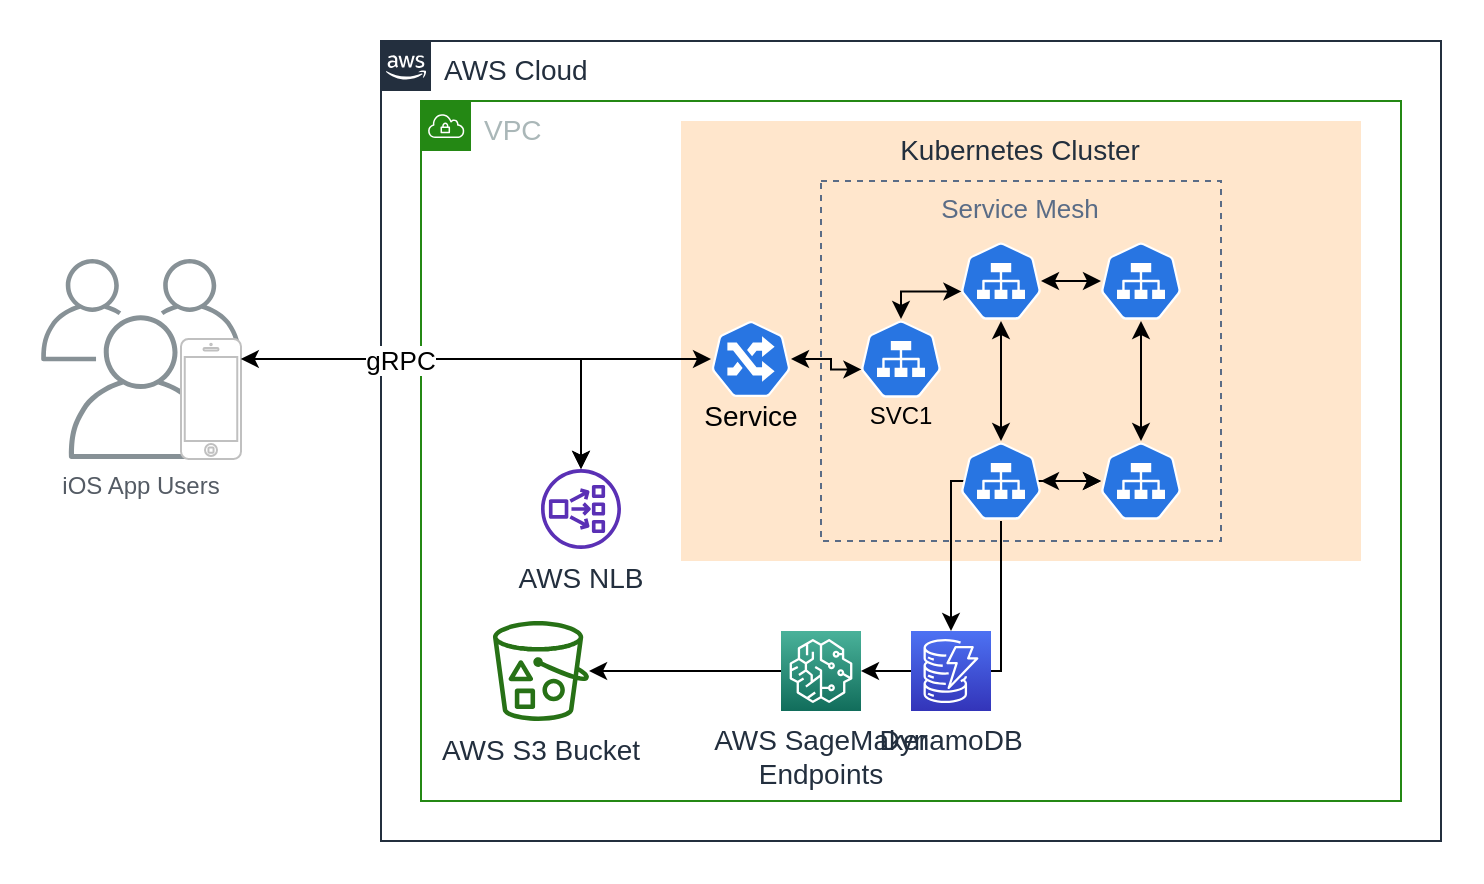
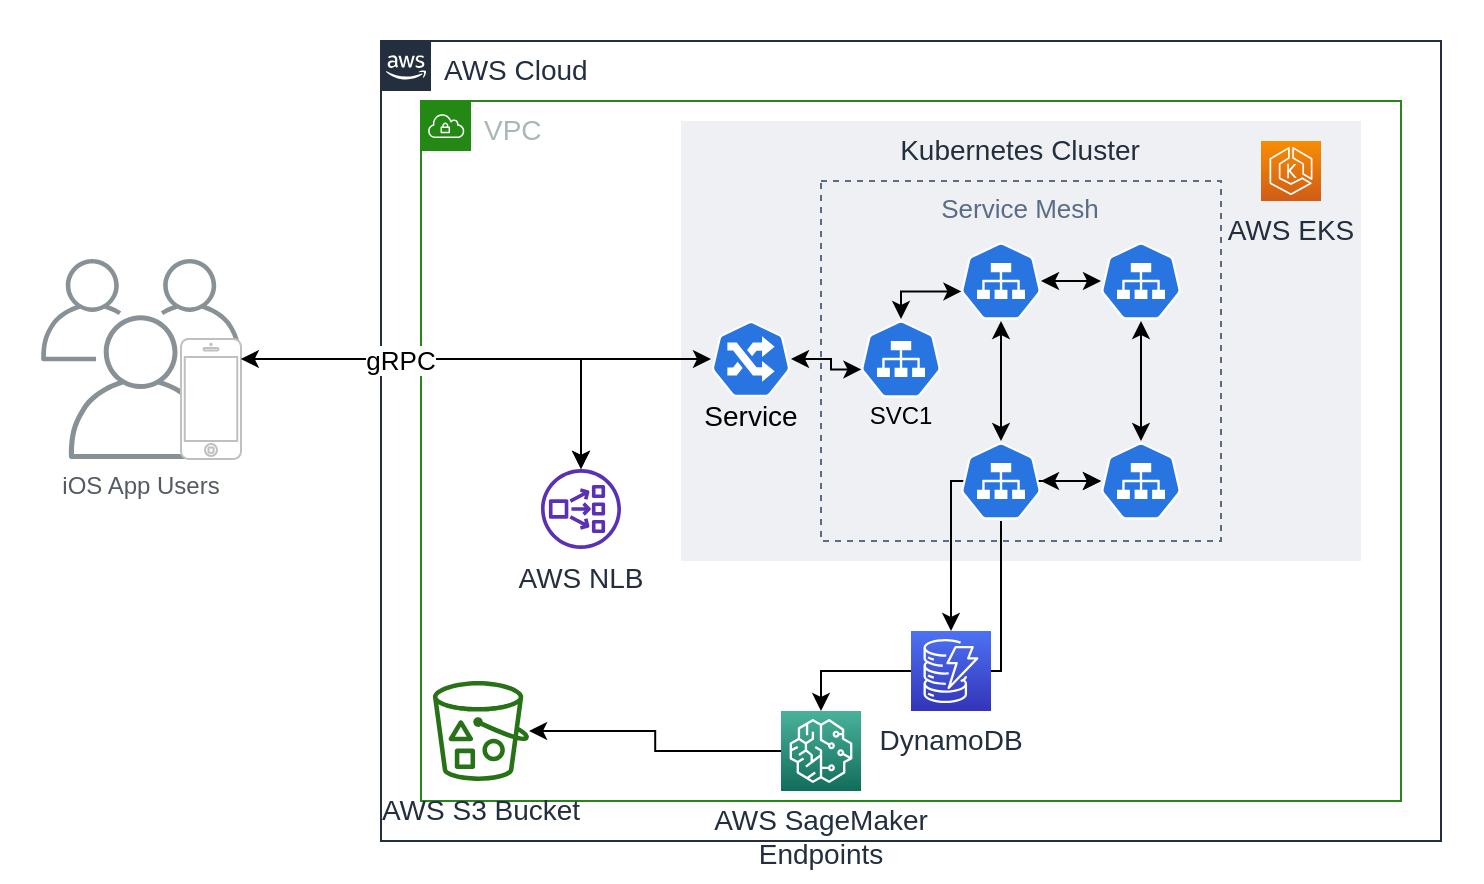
node "AWS EKS": added
node "Kubernetes Cluster": fillcolor #ffe6cc -> #eff0f3
node "AWS S3 Bucket": moved (541, 671) -> (481, 731)
node "AWS SageMaker Endpoints": moved (821, 671) -> (821, 751)
